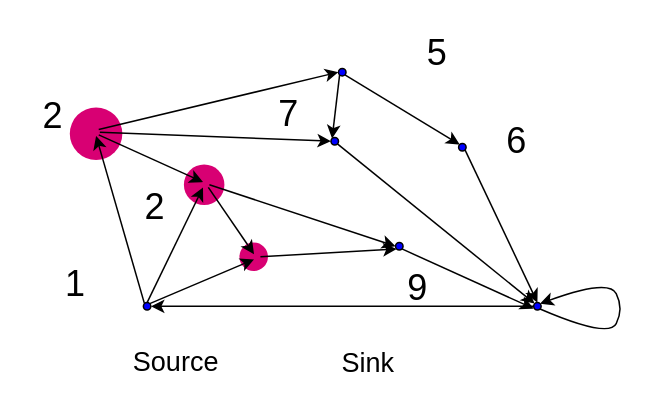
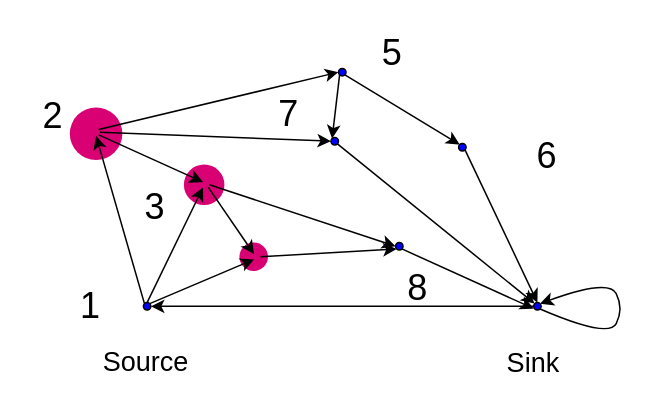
node "5": moved (437, 53) -> (392, 53)
node "6": moved (517, 141) -> (547, 156)
node "2": label "2" -> "3"
node "1": moved (76, 284) -> (91, 306)
node "9": label "9" -> "8"
node "Source": moved (176, 362) -> (146, 362)
node "Sink": moved (368, 364) -> (533, 364)
